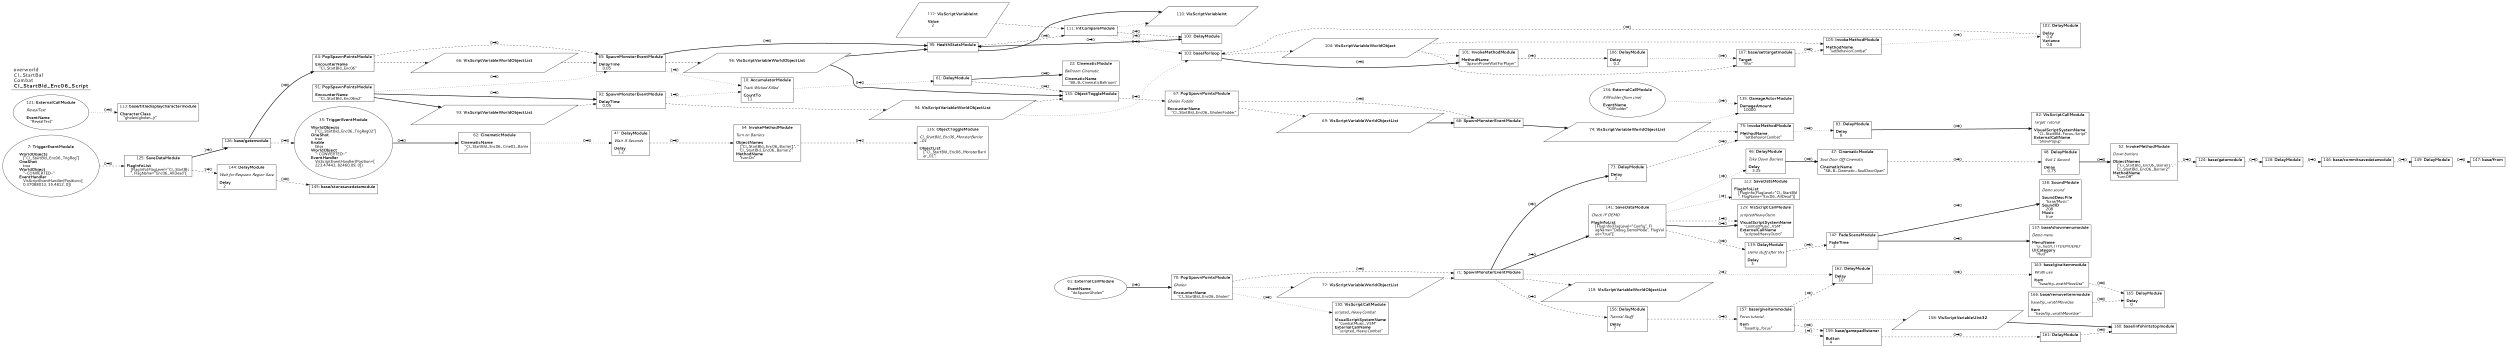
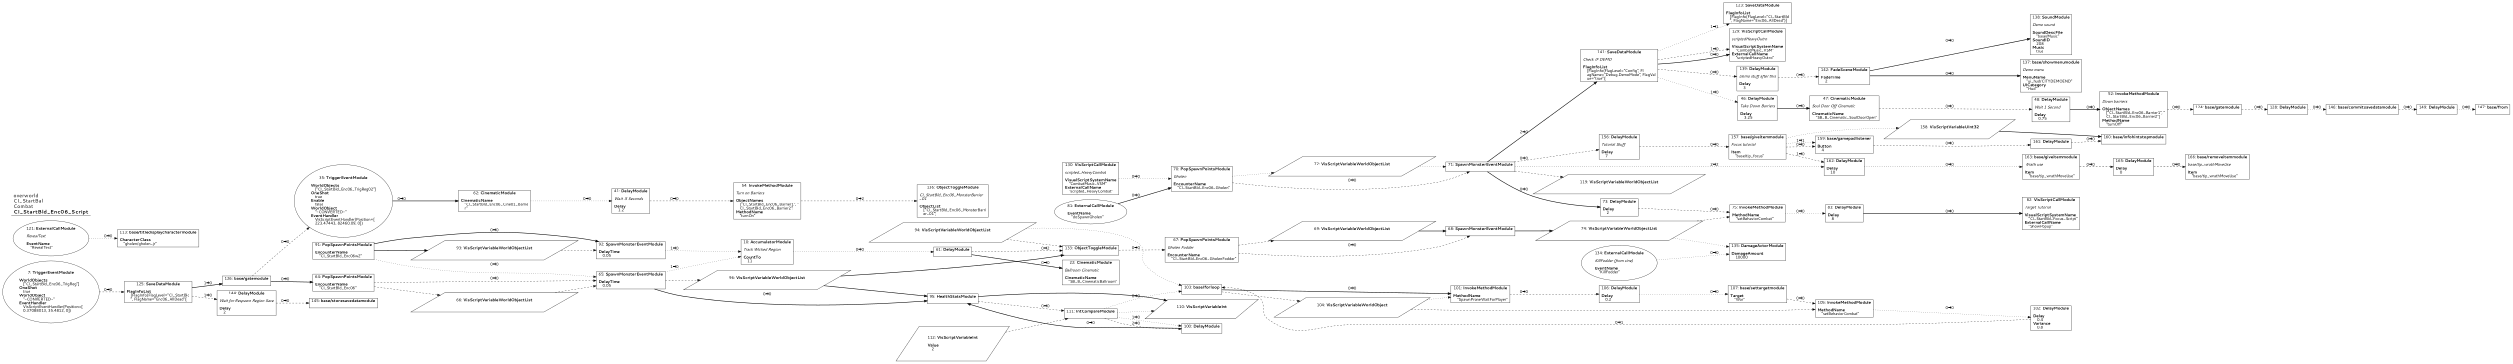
edge "104:" -> "107:": removed
node "10:": text "Track Wicked Killed" -> "Track Wicked Region"
edge "92:" -> "94:": removed
edge "166:" -> "165:": reversed
edge "70:" -> "130:": reversed
